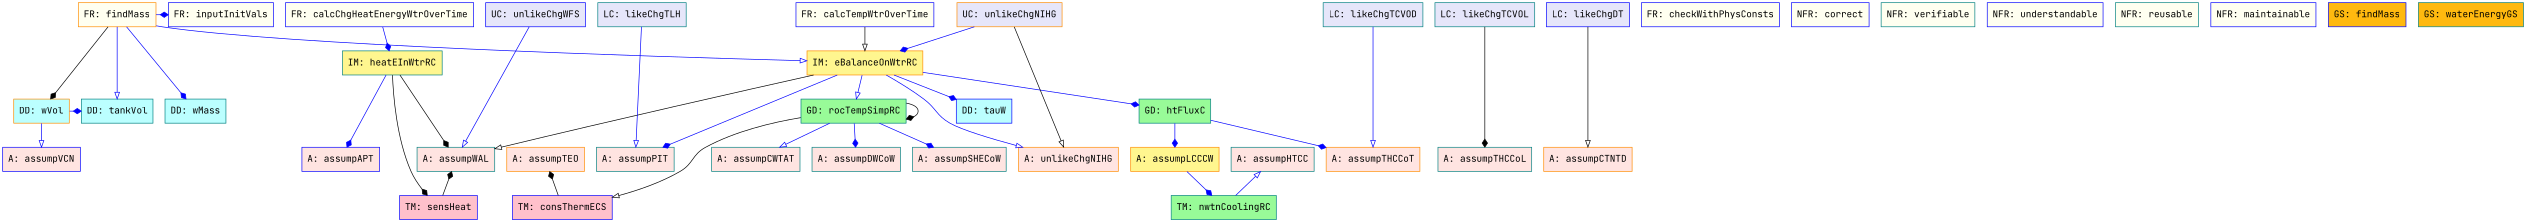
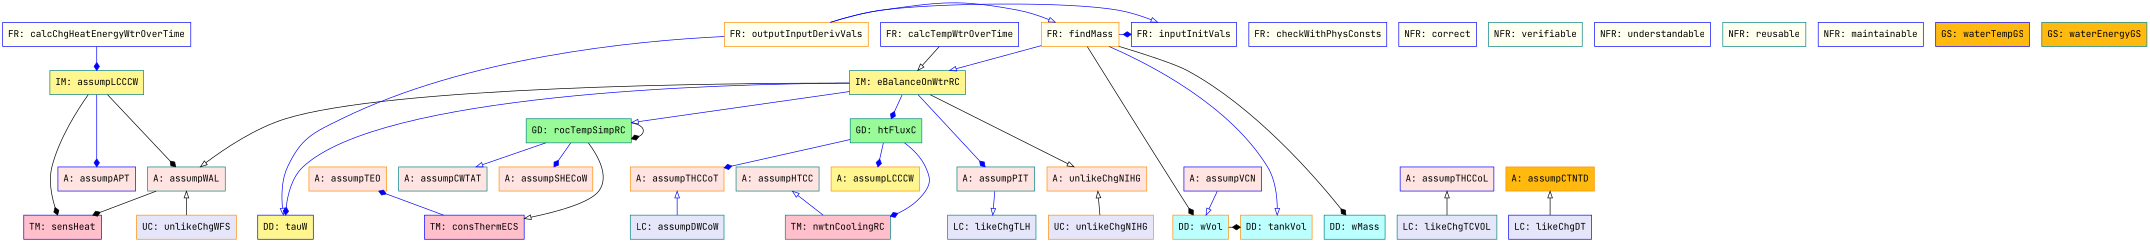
node "UC: unlikeChgWFS": color blue -> darkorange
node "LC: likeChgTCVOD": label "LC: likeChgTCVOD" -> "LC: assumpDWCoW"
node "GS: findMass": label "GS: findMass" -> "GS: waterTempGS"
node "FR: outputInputDerivVals": added
edge "UC: unlikeChgNIHG" -> "IM: eBalanceOnWtrRC": removed
edge "FR: findMass" -> "DD: wMass": color blue -> black
node "IM: heatEInWtrRC": label "IM: heatEInWtrRC" -> "IM: assumpLCCCW"
node "IM: eBalanceOnWtrRC": color darkorange -> teal
edge "LC: likeChgTCVOL" -> "A: assumpTHCCoL": arrowhead diamond -> onormal
edge "UC: unlikeChgWFS" -> "A: assumpWAL": color blue -> black
edge "LC: likeChgTLH" -> "A: assumpPIT": reversed
edge "DD: wVol" -> "DD: tankVol": color blue -> black
node "DD: tankVol": color teal -> darkorange
node "DD: tauW": fillcolor paleturquoise1 -> khaki1
edge "IM: eBalanceOnWtrRC" -> "A: unlikeChgNIHG": color blue -> black
edge "DD: wVol" -> "A: assumpVCN": reversed
node "A: assumpDWCoW": removed
node "A: assumpSHECoW": color teal -> darkorange
node "A: assumpTHCCoL": color teal -> blue
node "A: assumpCTNTD": fillcolor mistyrose -> darkgoldenrod1
edge "A: assumpLCCCW" -> "TM: nwtnCoolingRC": now "GD: htFluxC" -> "TM: nwtnCoolingRC"
edge "TM: sensHeat" -> "A: assumpWAL": reversed
edge "TM: consThermECS" -> "A: assumpTEO": color black -> blue
node "TM: nwtnCoolingRC": fillcolor palegreen -> pink
